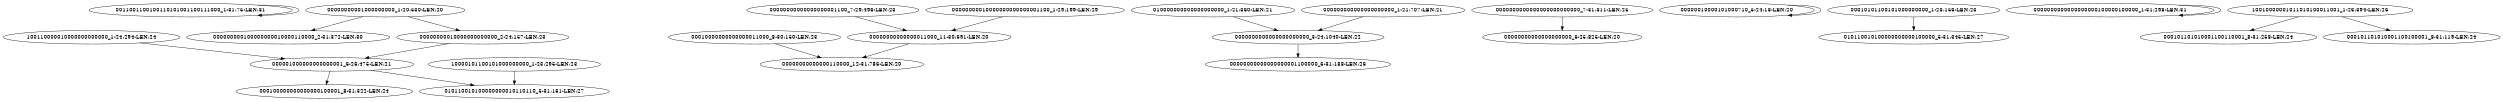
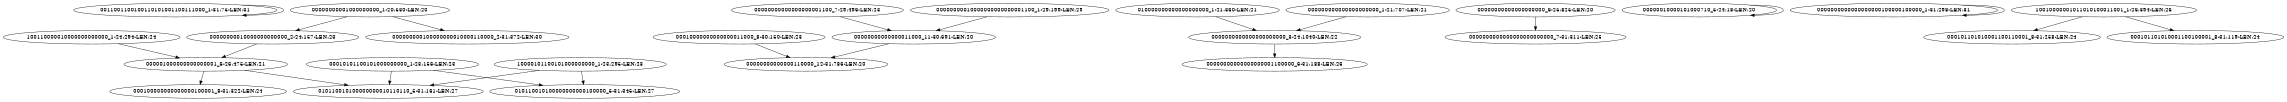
edge "0000000000000000000000000_7-31:311-LEN:25" -> "00000000000000000000_6-25:825-LEN:20": reversed
edge "00010101100101000000000_1-23:156-LEN:23" -> "010110010100000000010110110_5-31:161-LEN:27": added
edge "10000101100101000000000_1-23:295-LEN:23" -> "010110010100000000000100000_5-31:345-LEN:27": added
